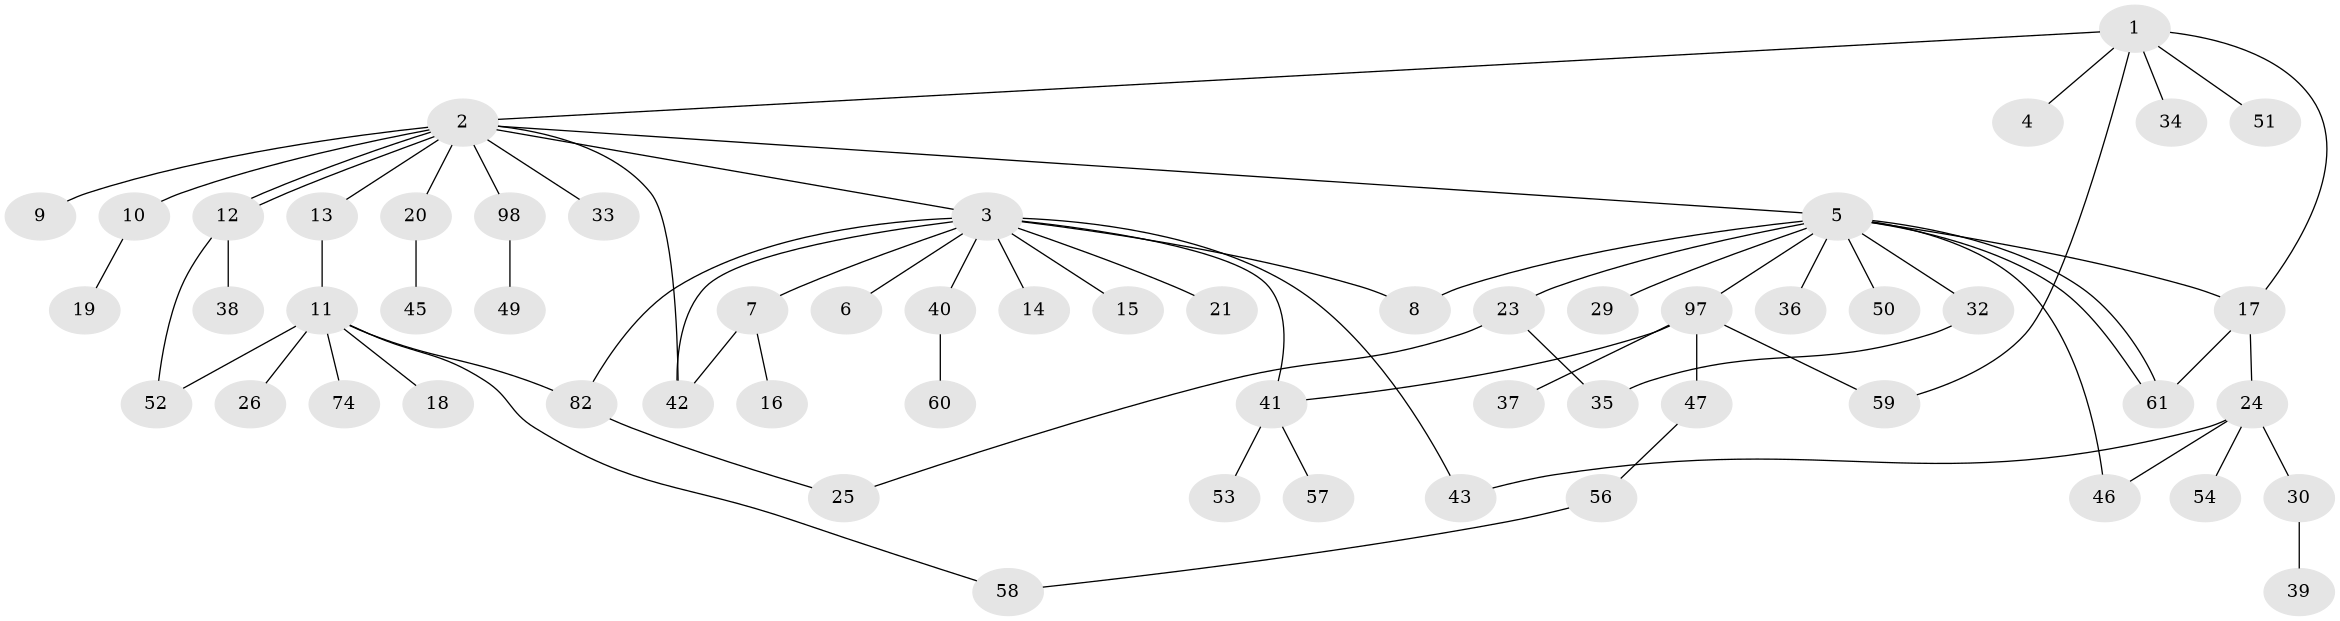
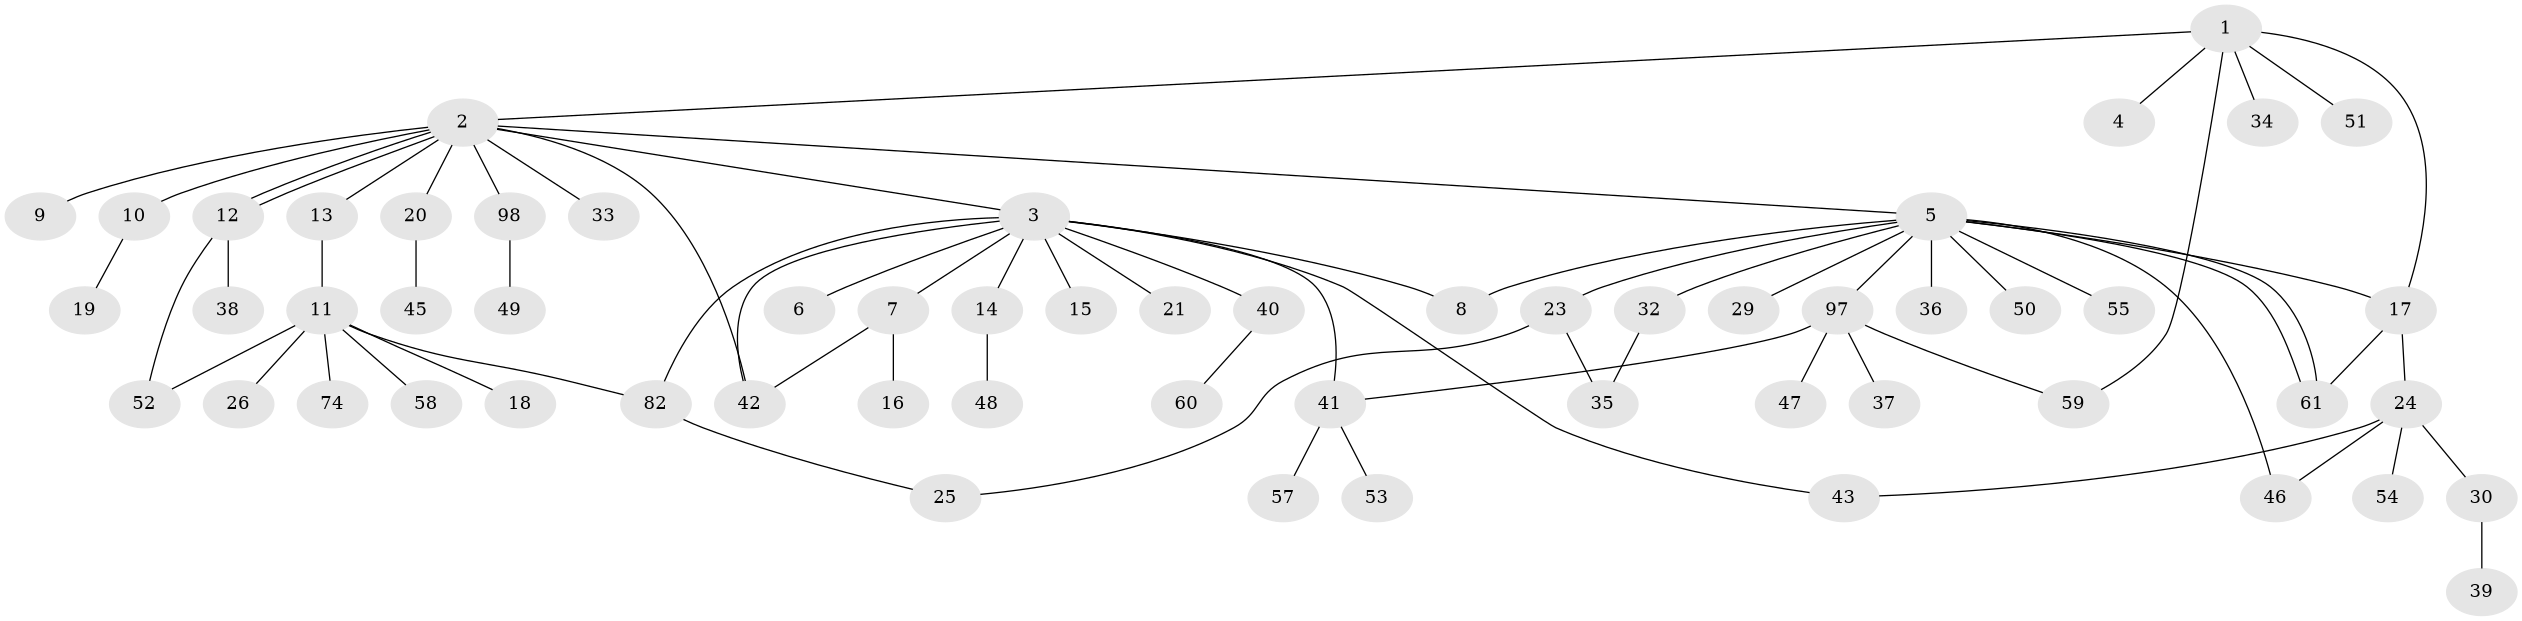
node "55": added
node "48": added
node "56": removed
